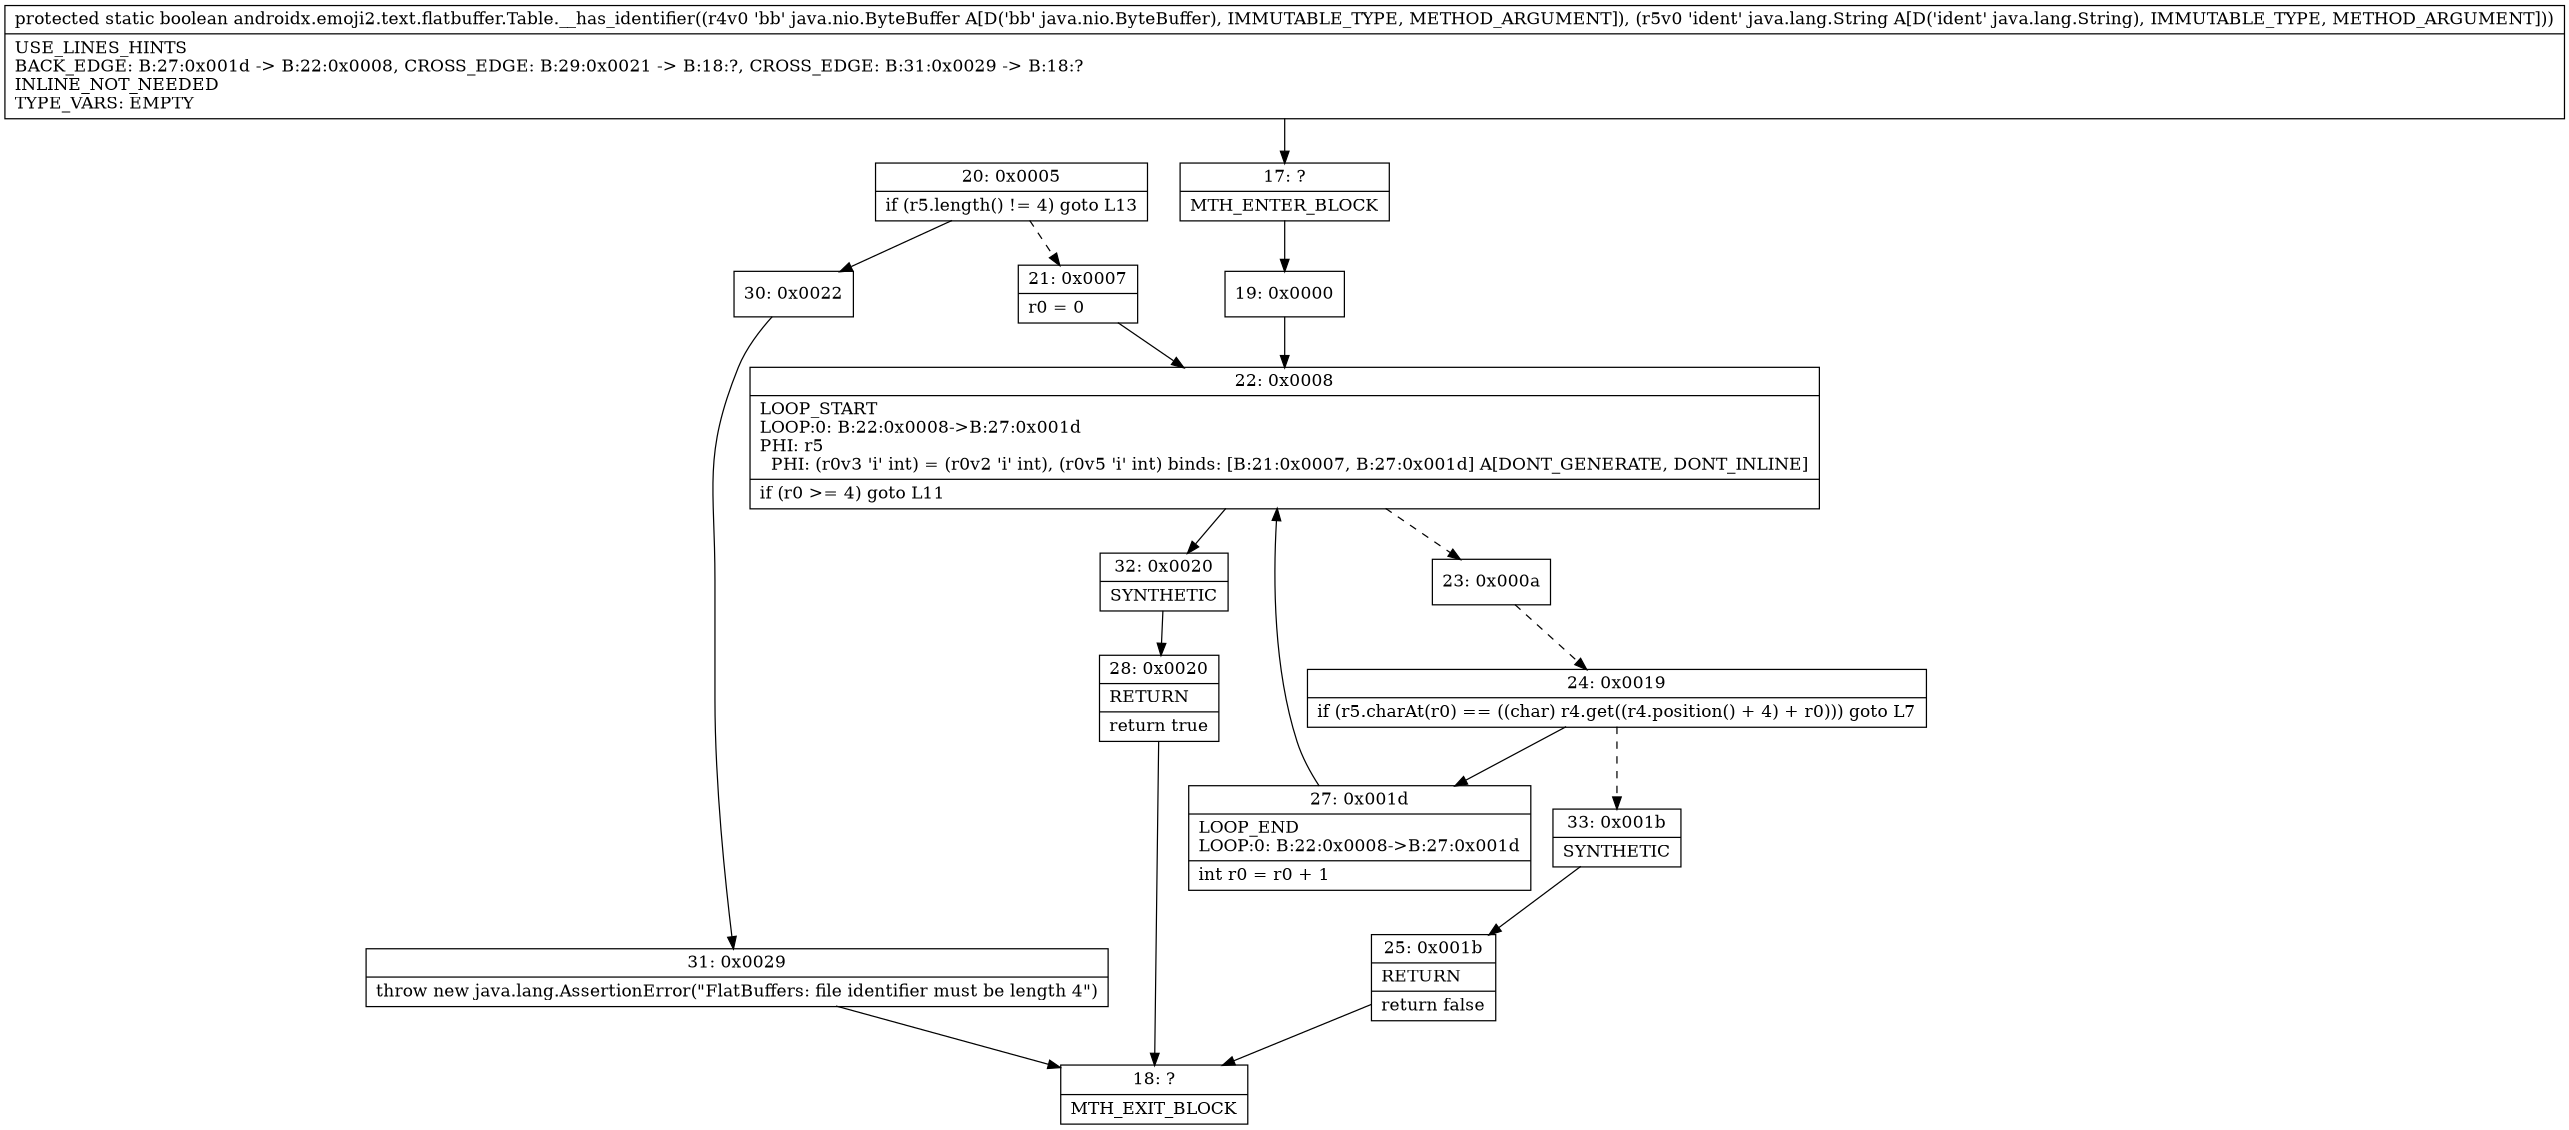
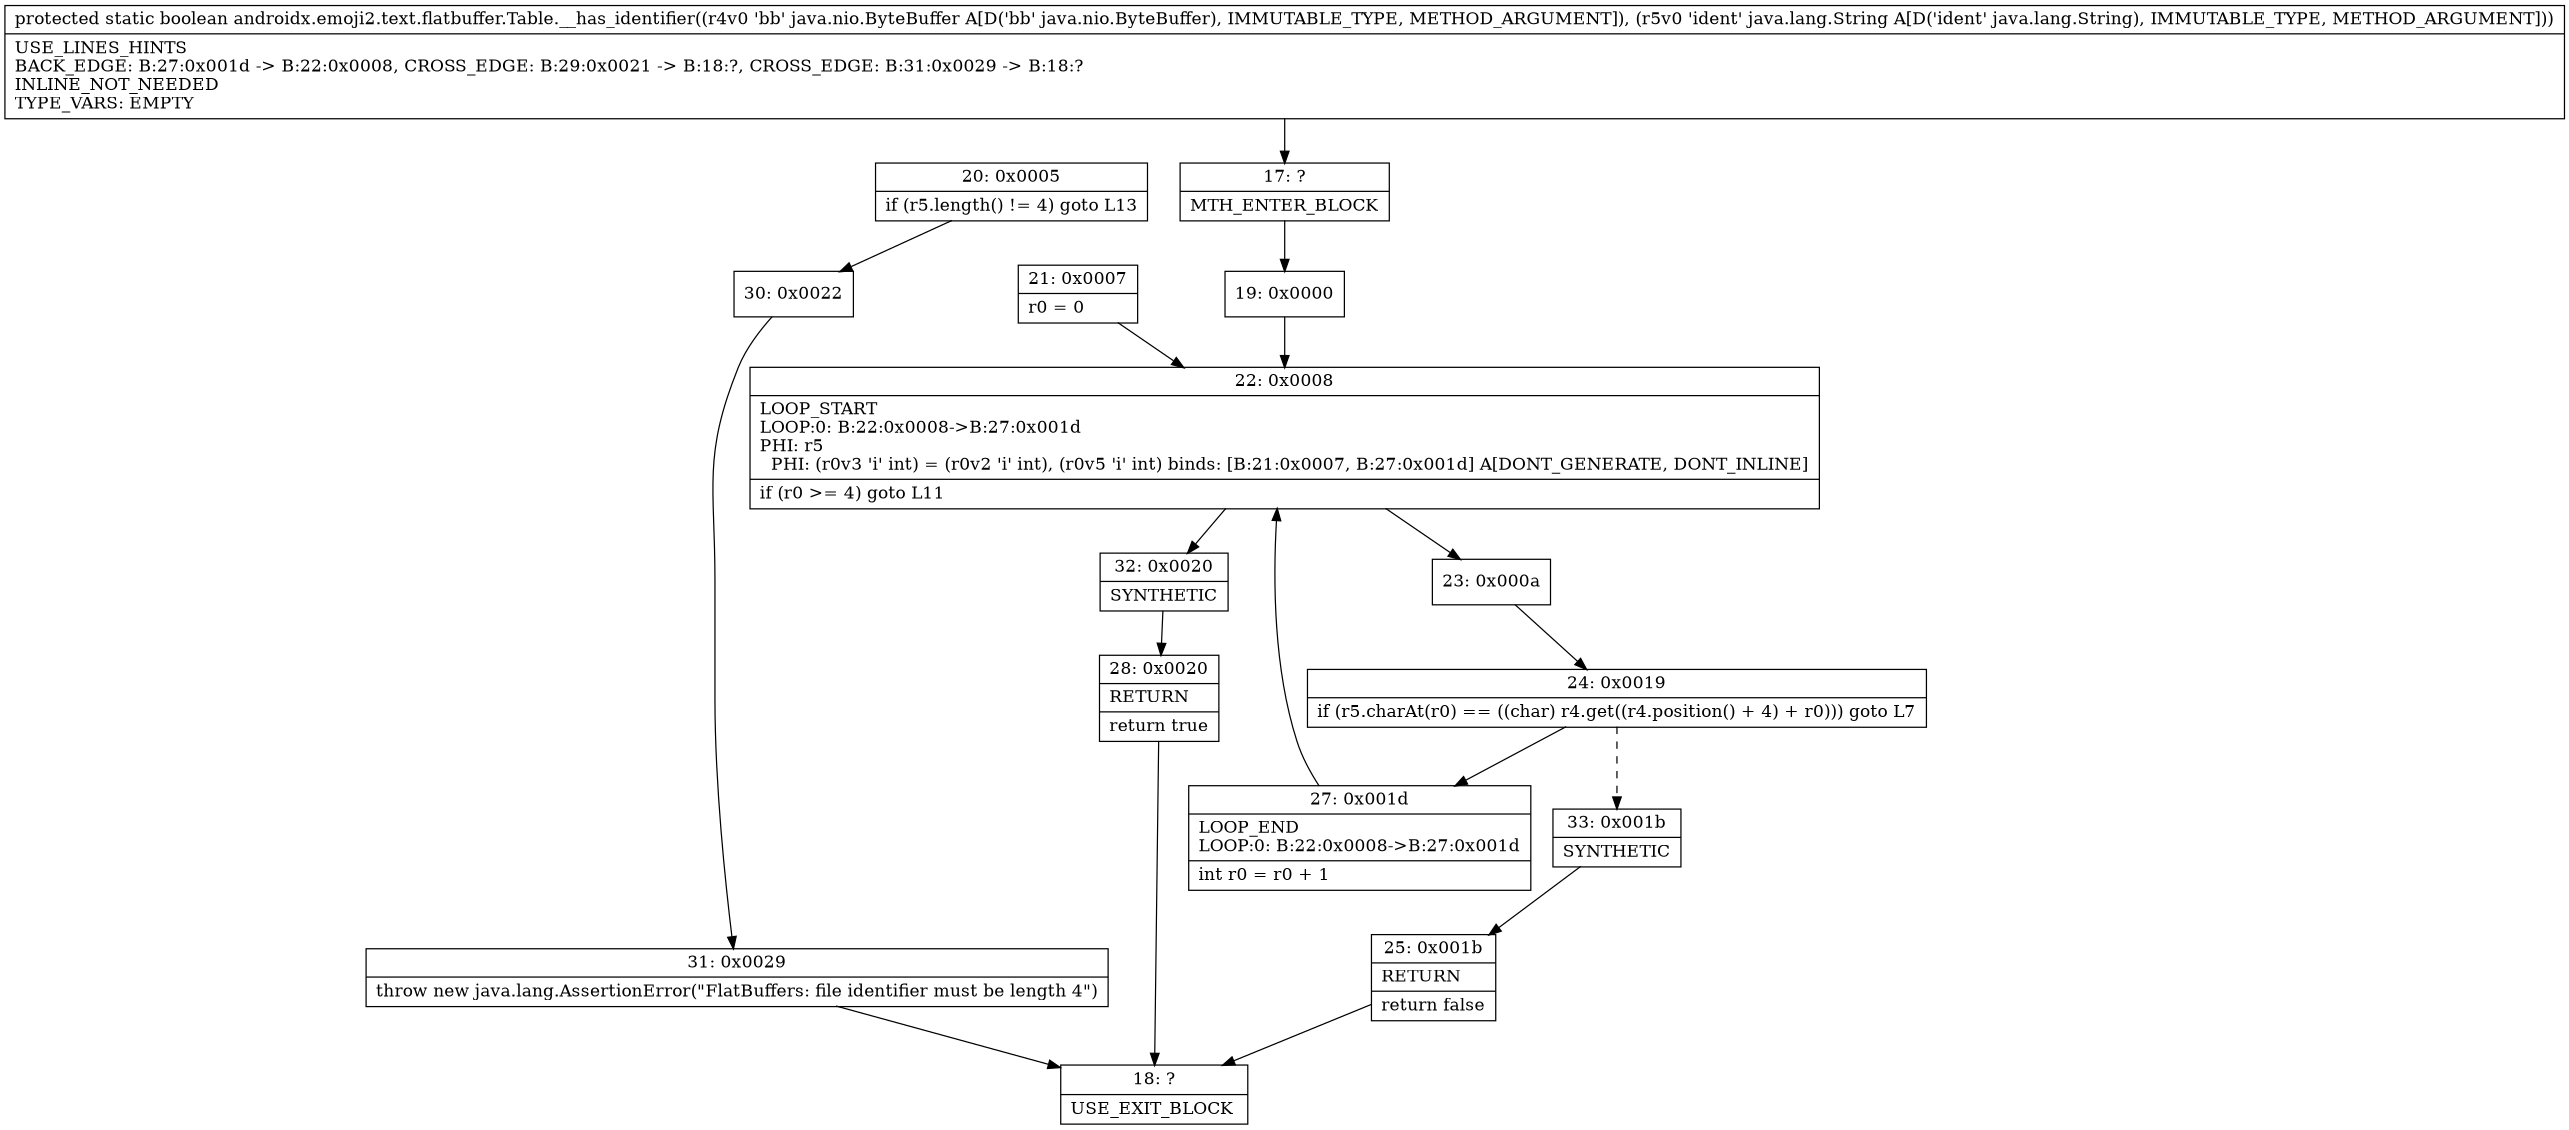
edge "20: 0x0005" -> "21: 0x0007": removed
edge "22: 0x0008" -> "23: 0x000a": style dashed -> solid
edge "23: 0x000a" -> "24: 0x0019": style dashed -> solid
node "18: ?": text "MTH_EXIT_BLOCK" -> "USE_EXIT_BLOCK"
